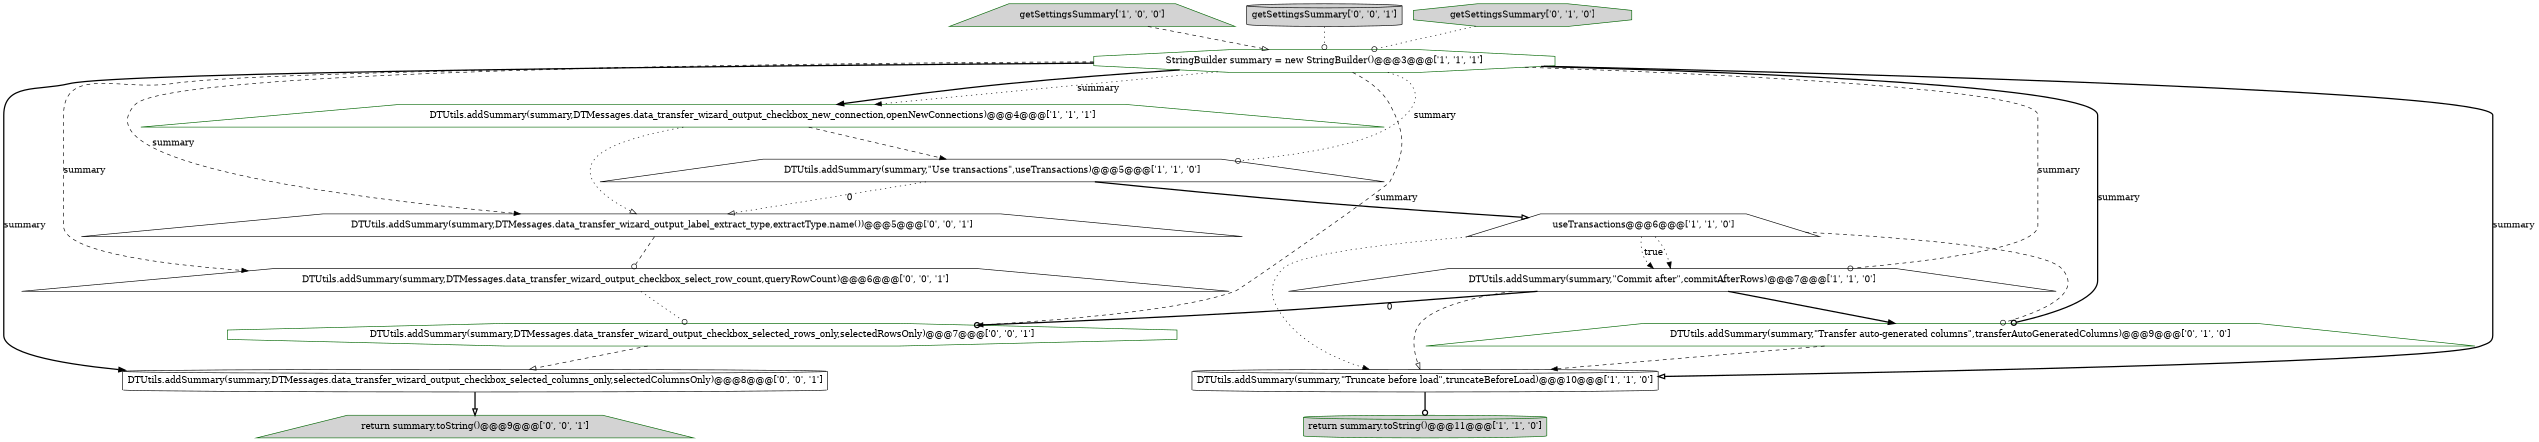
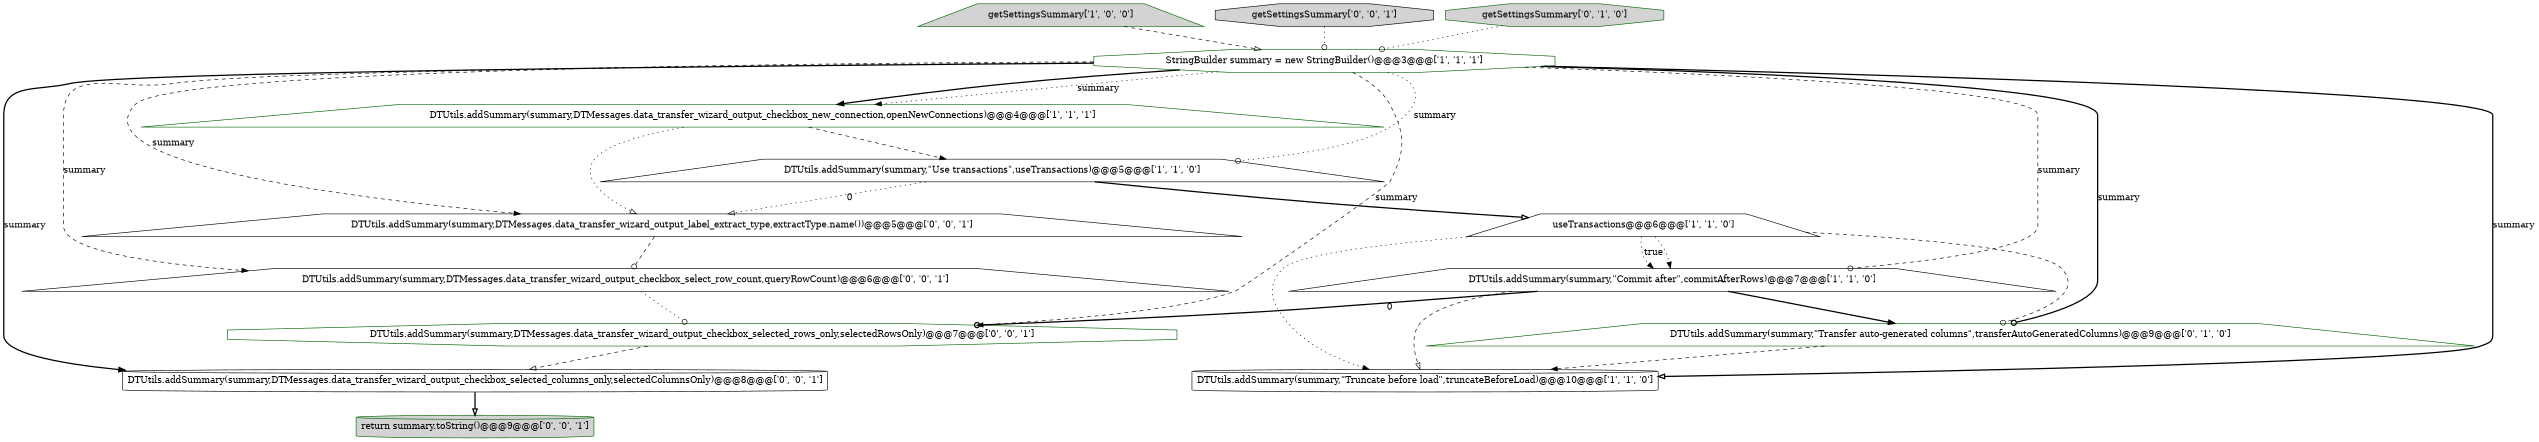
node "getSettingsSummary['0', '0', '1']": shape cylinder -> octagon
node "return summary.toString()@@@9@@@['0', '0', '1']": shape trapezium -> cylinder
node "return summary.toString()@@@11@@@['1', '1', '0']": removed
